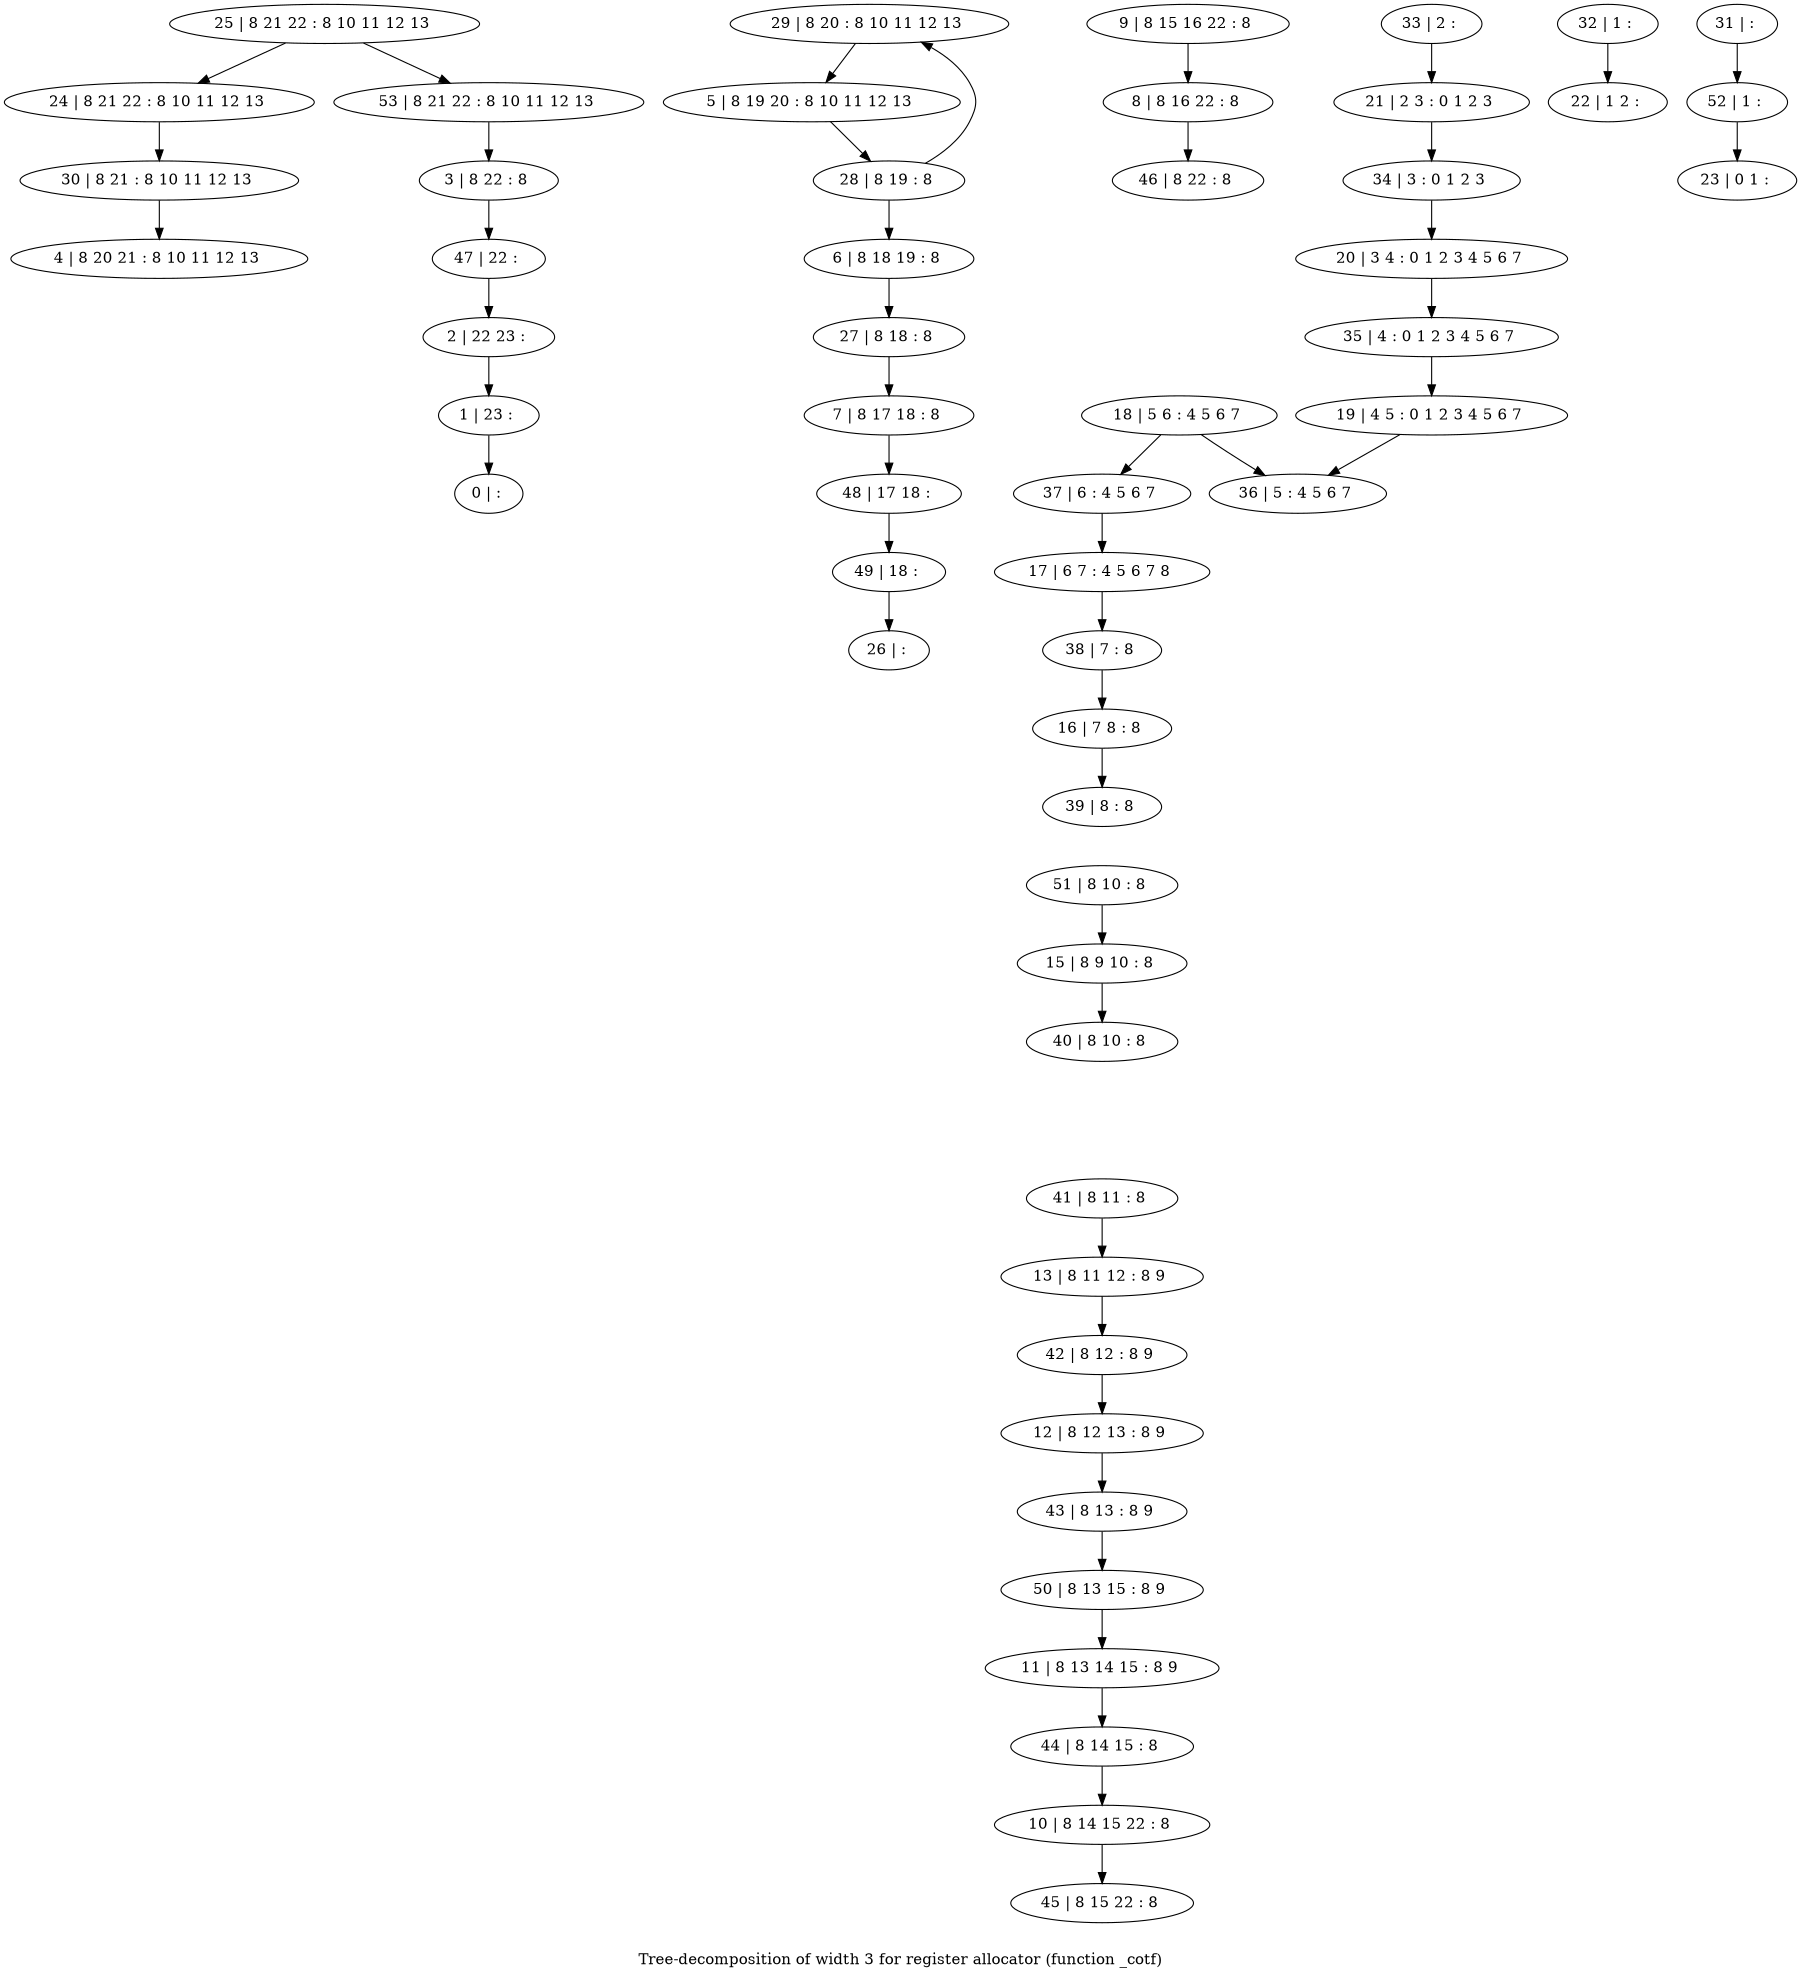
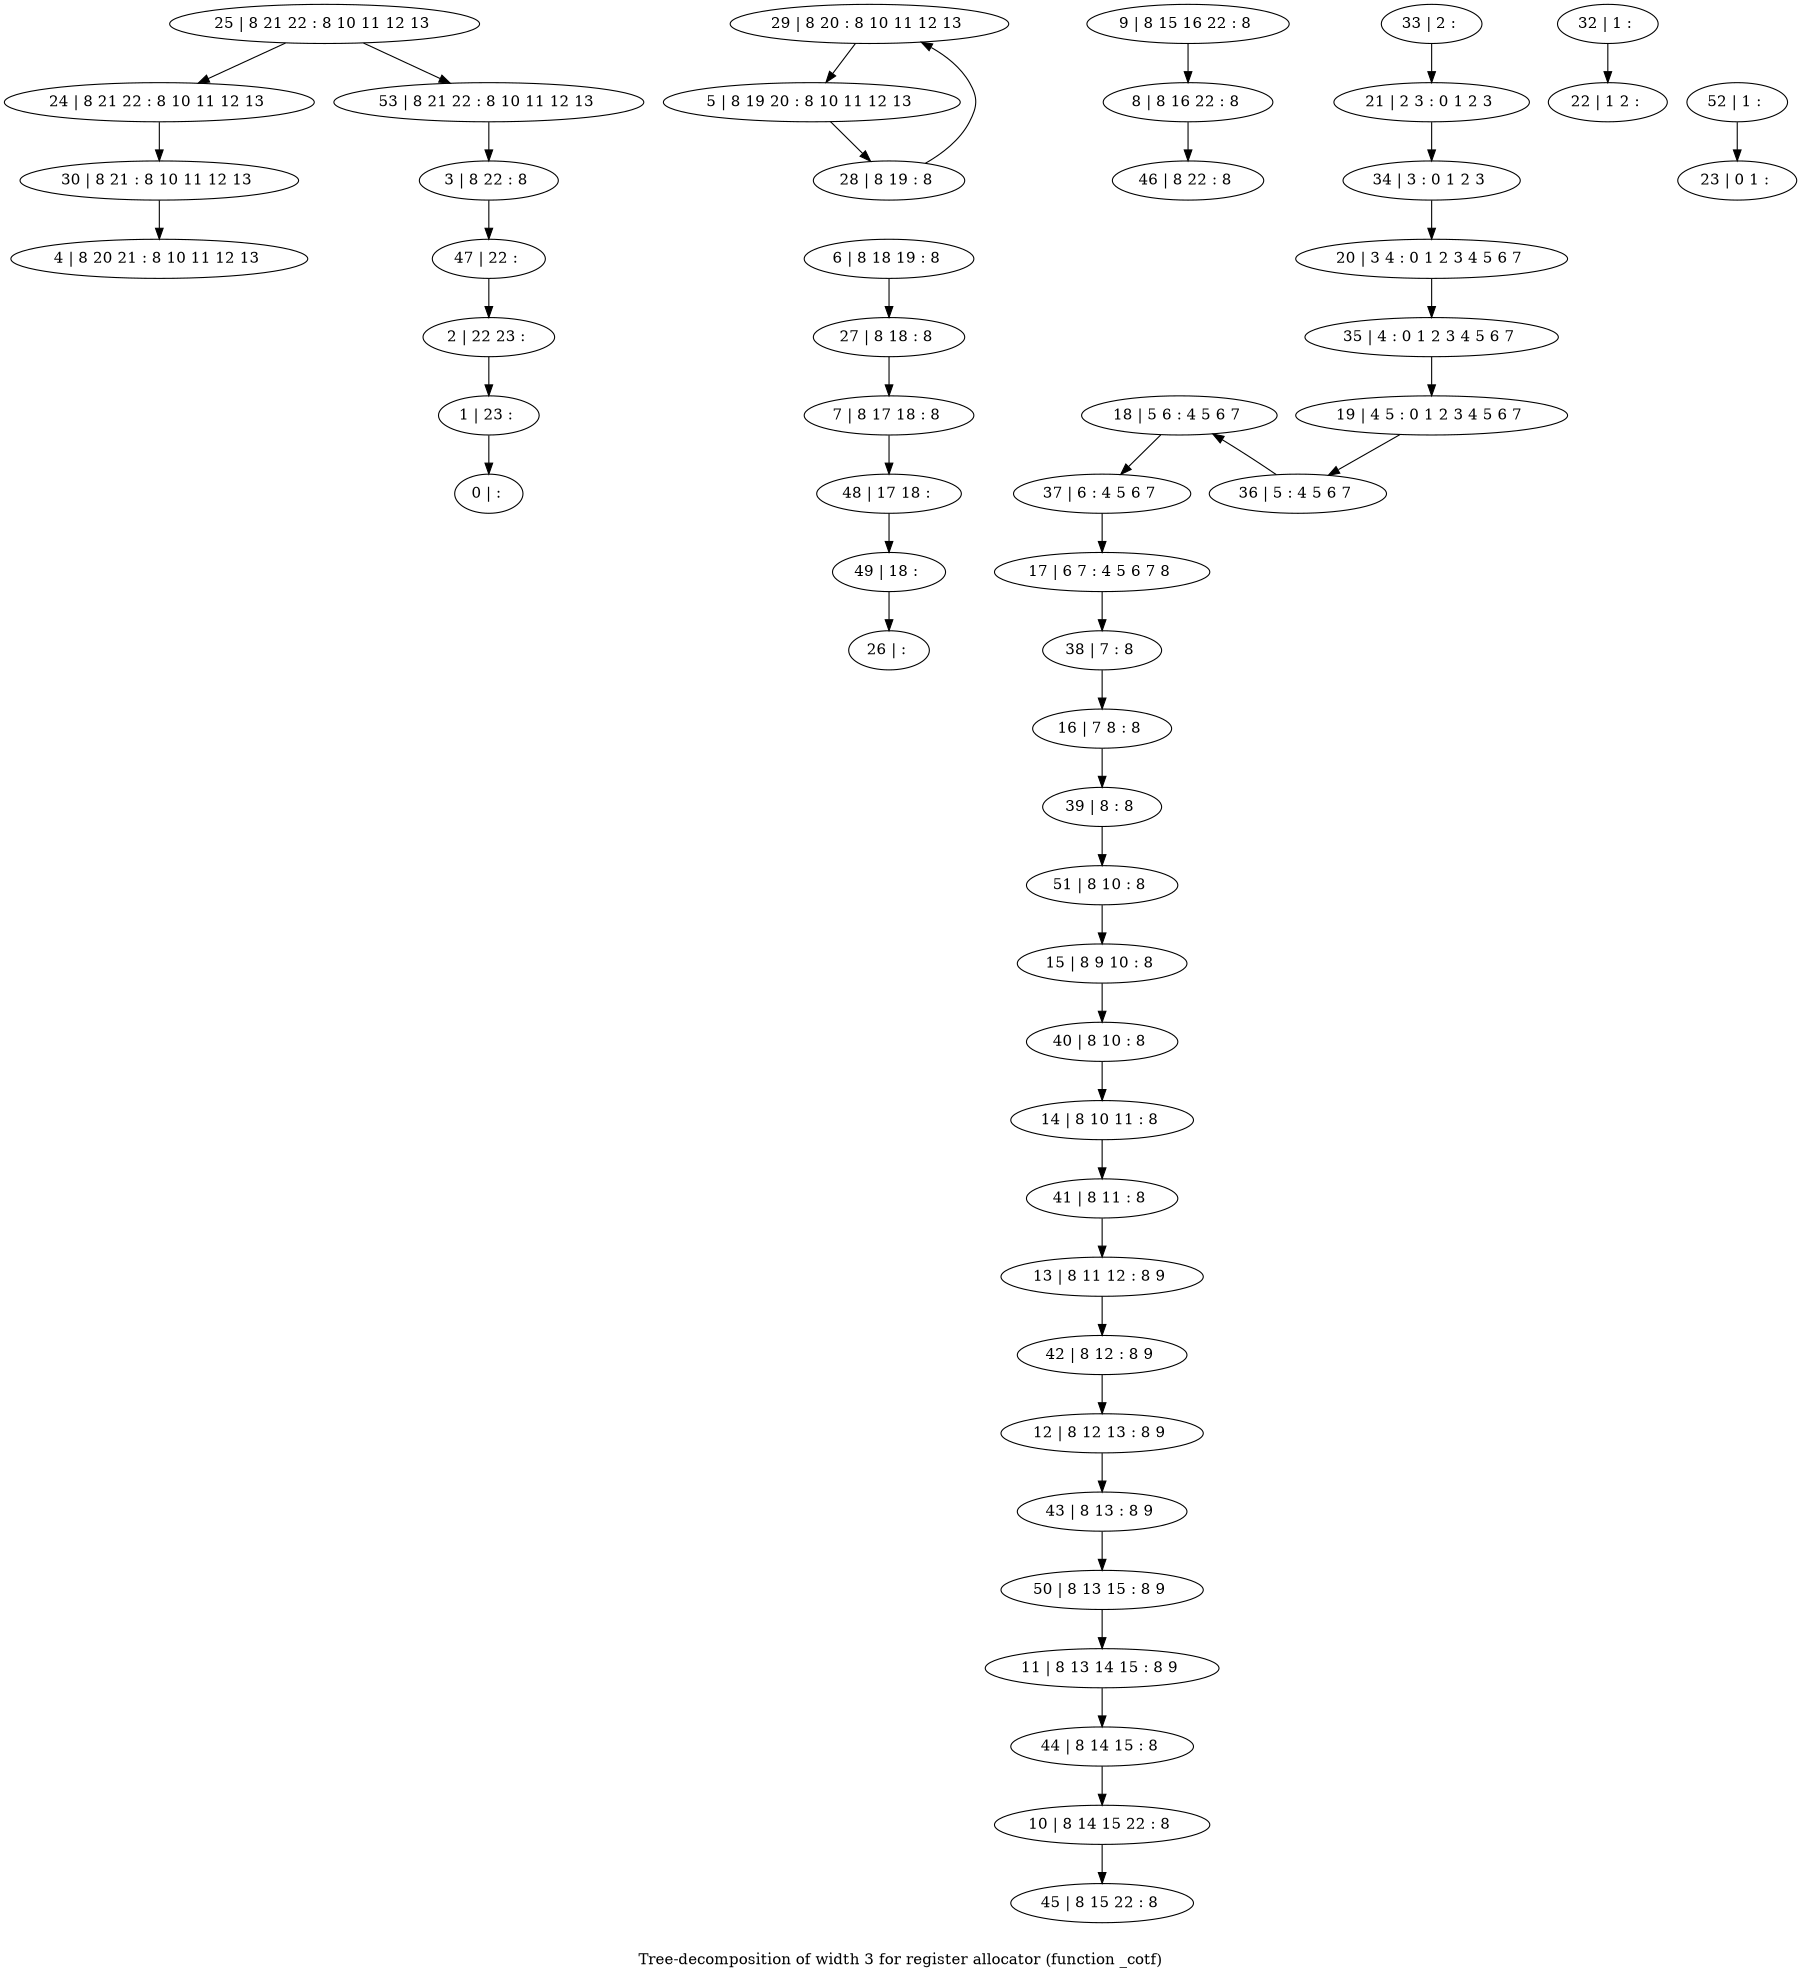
node "31 | :": removed
edge "28 | 8 19 : 8" -> "6 | 8 18 19 : 8": removed
edge "18 | 5 6 : 4 5 6 7" -> "36 | 5 : 4 5 6 7": reversed
edge "39 | 8 : 8" -> "51 | 8 10 : 8": added
node "14 | 8 10 11 : 8": added
